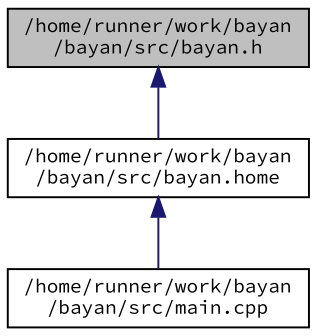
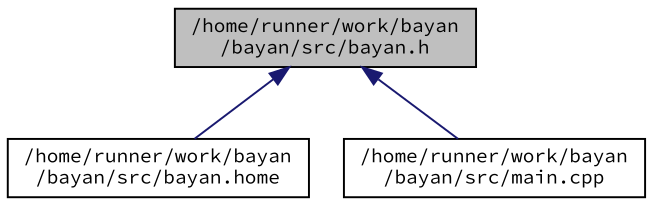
edge "/home/runner/work/bayan /bayan/src/main.cpp" -> "/home/runner/work/bayan /bayan/src/bayan.home": now "/home/runner/work/bayan /bayan/src/main.cpp" -> "/home/runner/work/bayan /bayan/src/bayan.h"
